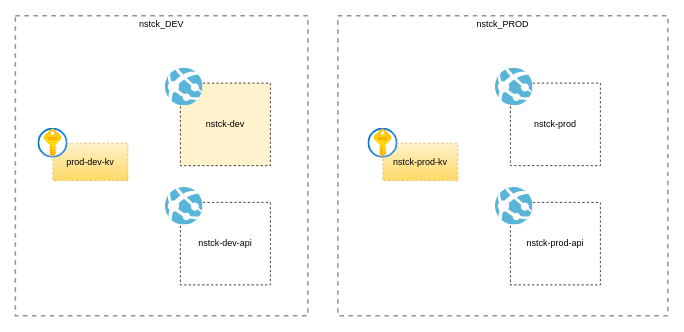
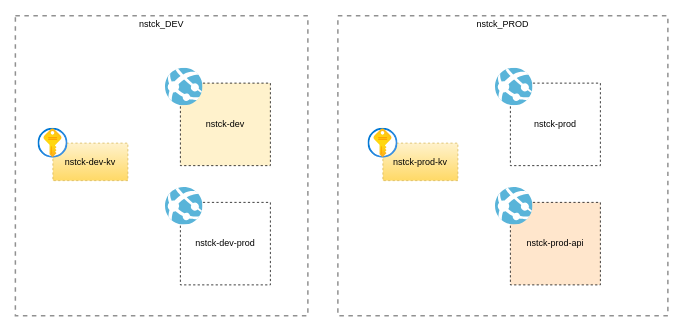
node "prod-dev-kv": label "prod-dev-kv" -> "nstck-dev-kv"
node "nstck-dev-api": label "nstck-dev-api" -> "nstck-dev-prod"
node "nstck-prod-api": fillcolor #ffffff -> #ffe6cc
